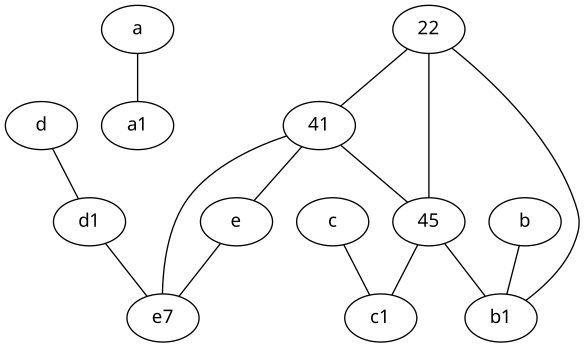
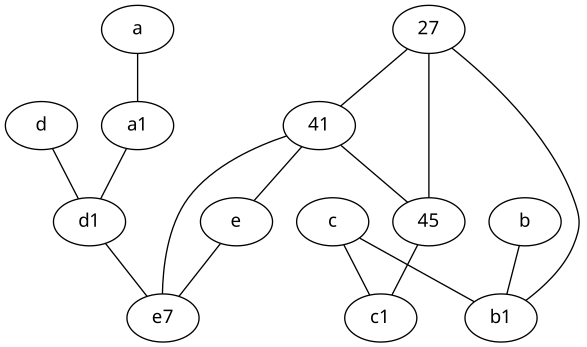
node "22": label "22" -> "27"
edge "a1" -- "d1": added
edge "45" -- "b1": now "c" -- "b1"
